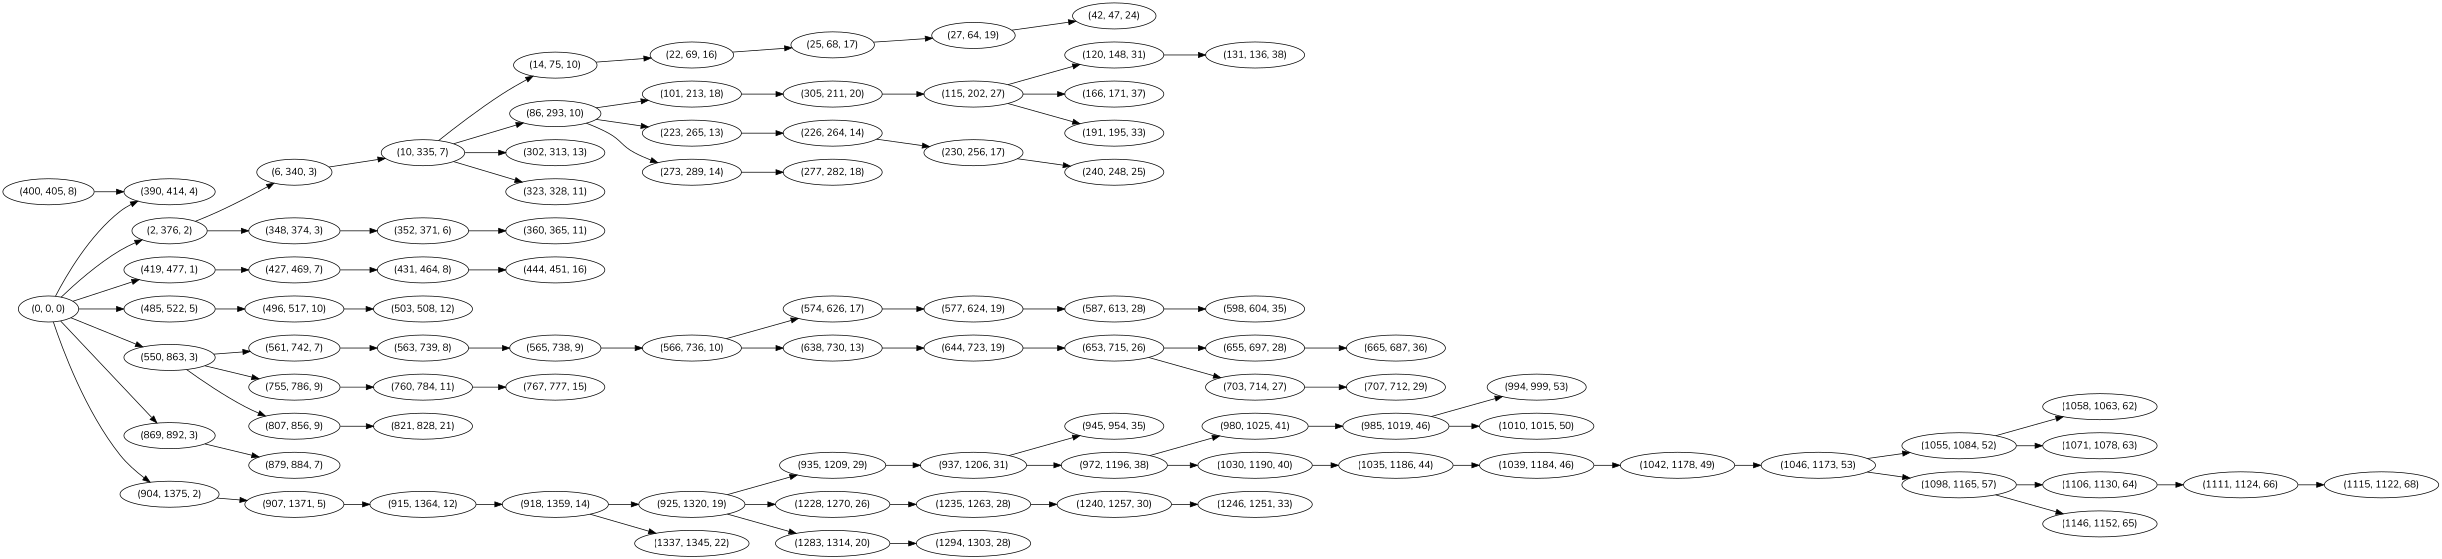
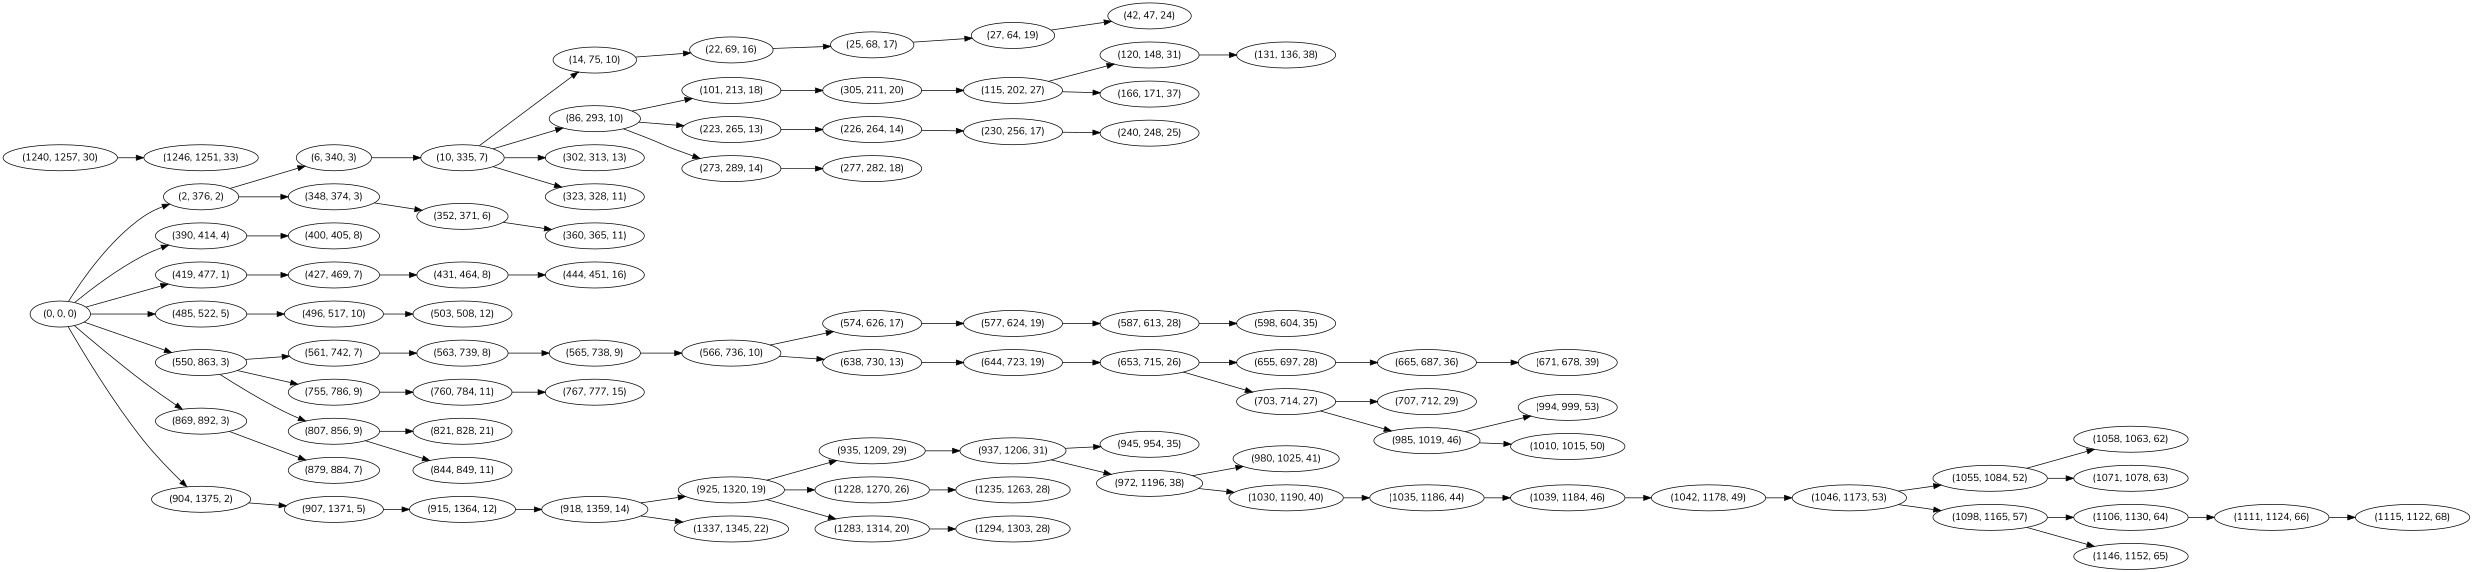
node "(191, 195, 33)": removed
edge "(400, 405, 8)" -> "(390, 414, 4)": reversed
node "(671, 678, 39)": added
edge "(980, 1025, 41)" -> "(985, 1019, 46)": now "(703, 714, 27)" -> "(985, 1019, 46)"
node "(844, 849, 11)": added
edge "(1235, 1263, 28)" -> "(1240, 1257, 30)": removed
